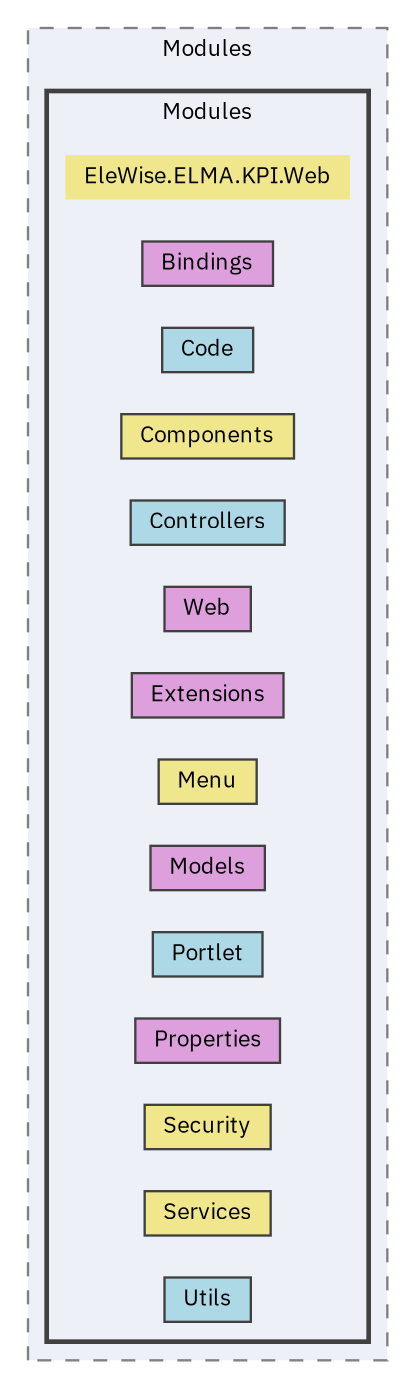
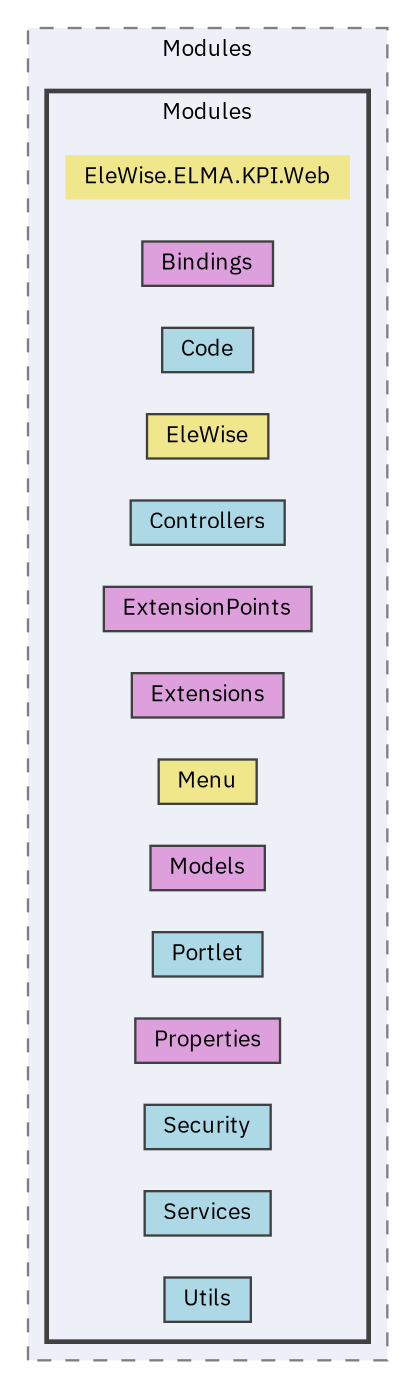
node "Components": label "Components" -> "EleWise"
node "Web": label "Web" -> "ExtensionPoints"
node "Security": fillcolor khaki -> lightblue
node "Services": fillcolor khaki -> lightblue
